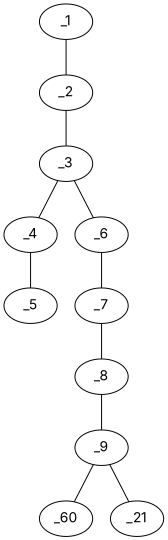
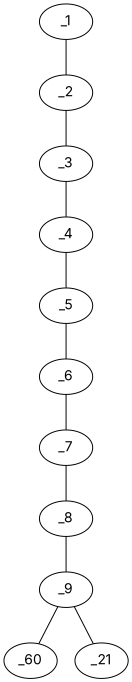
edge "_3" -- "_6": now "_5" -- "_6"
